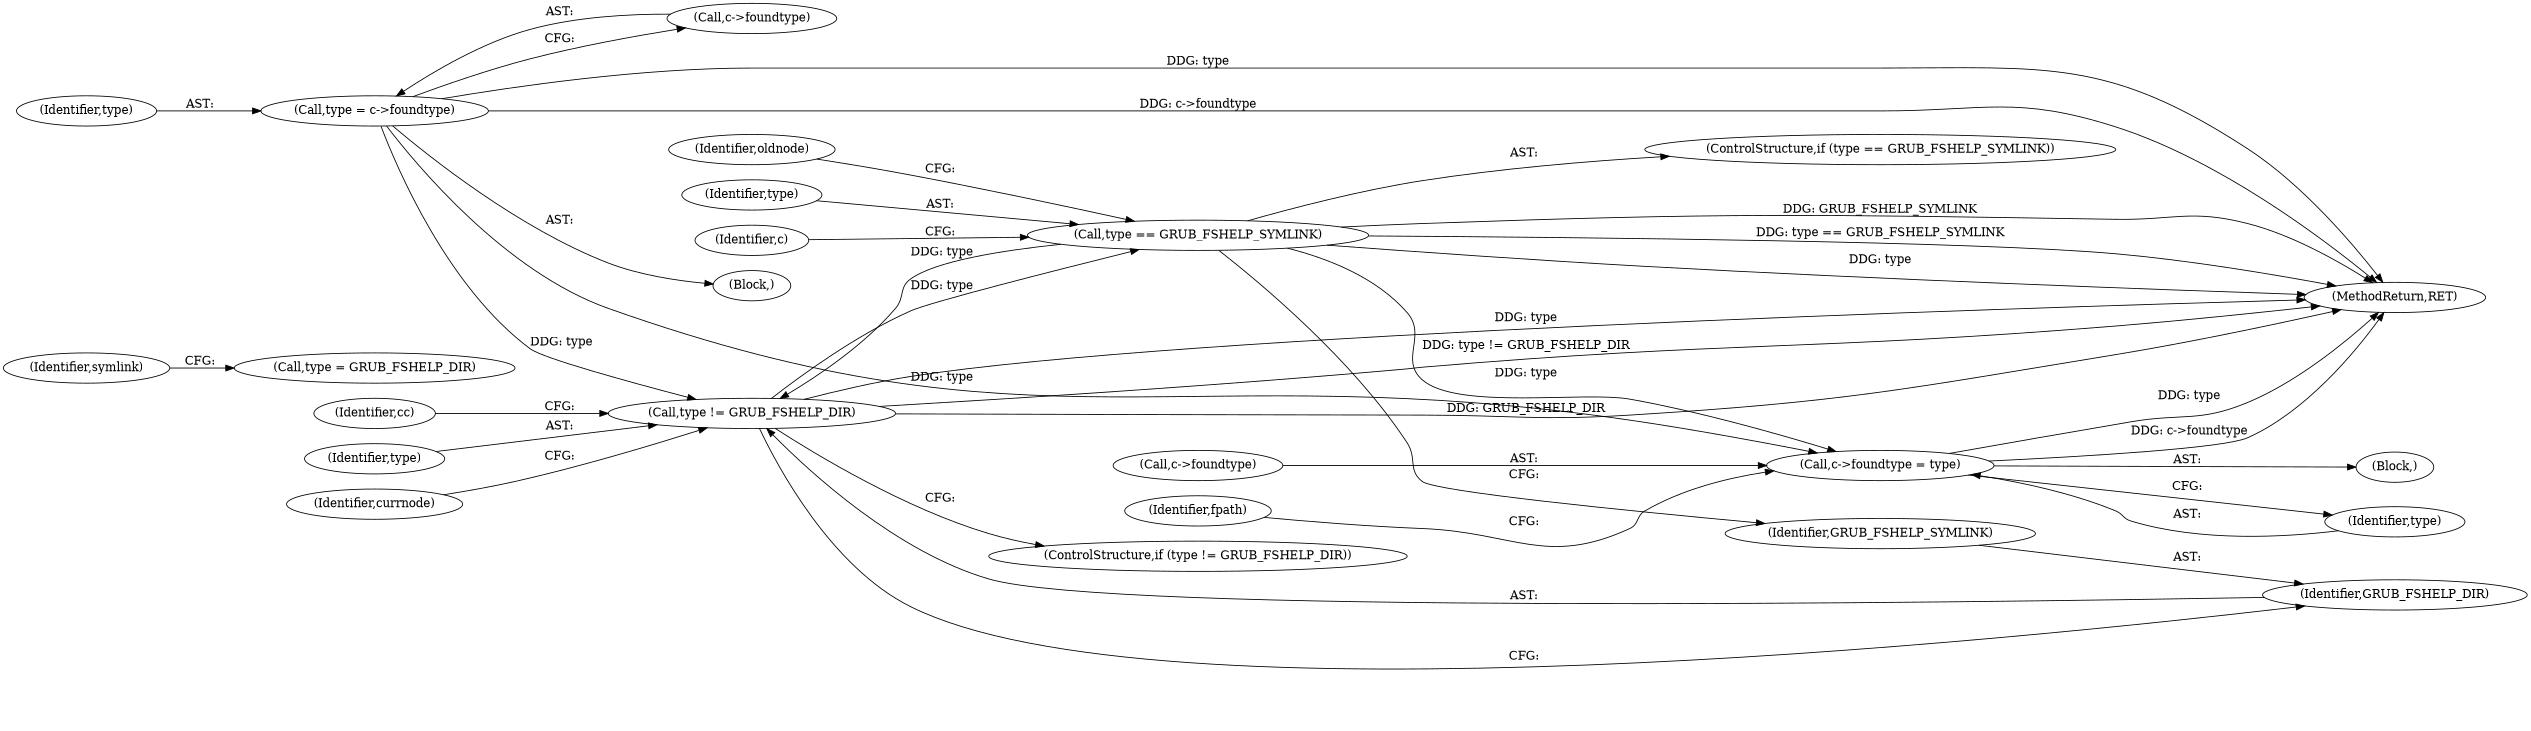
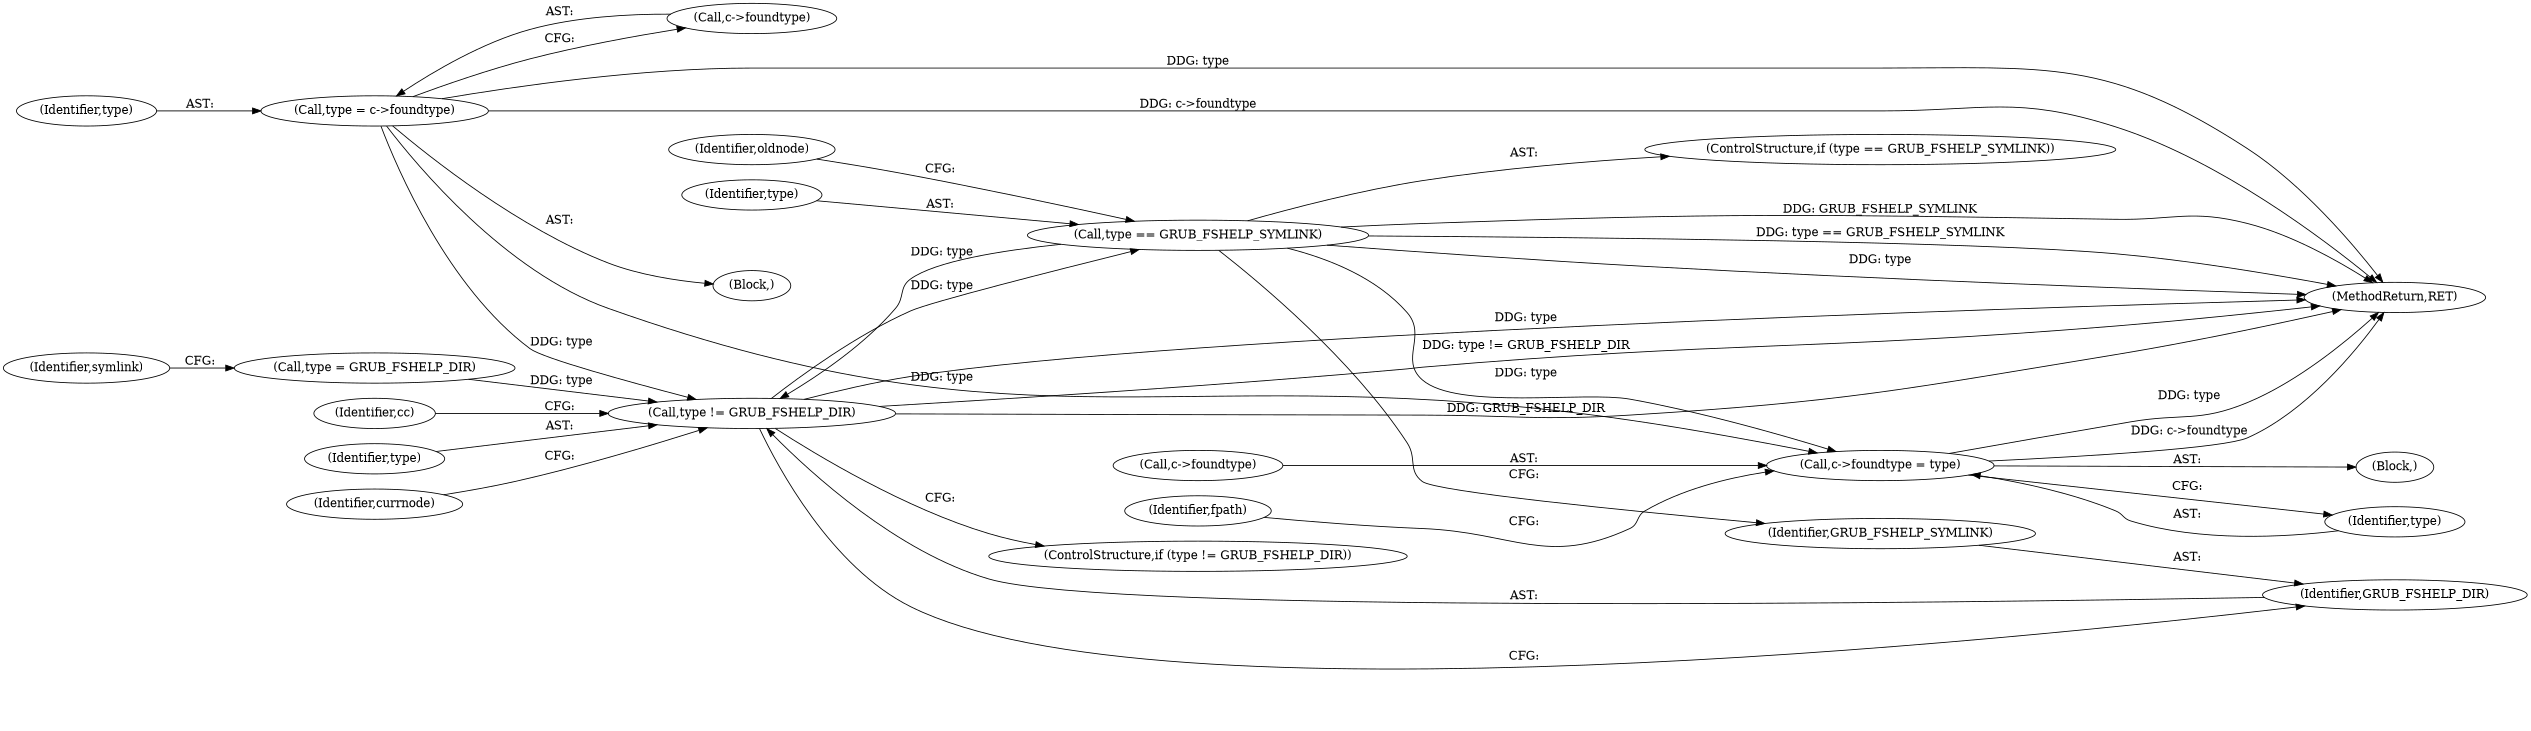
node "(Identifier,c)": removed
edge "(Call,type = GRUB_FSHELP_DIR)" -> "(Call,type != GRUB_FSHELP_DIR)": added, label "DDG: type"
